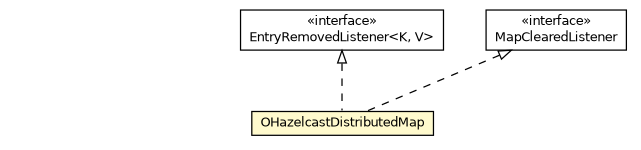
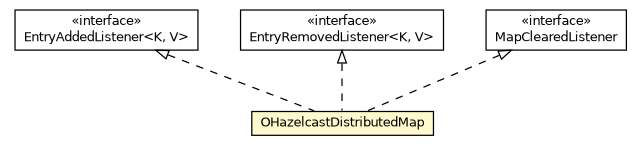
node "EntryAddedListener<K, V>": added
